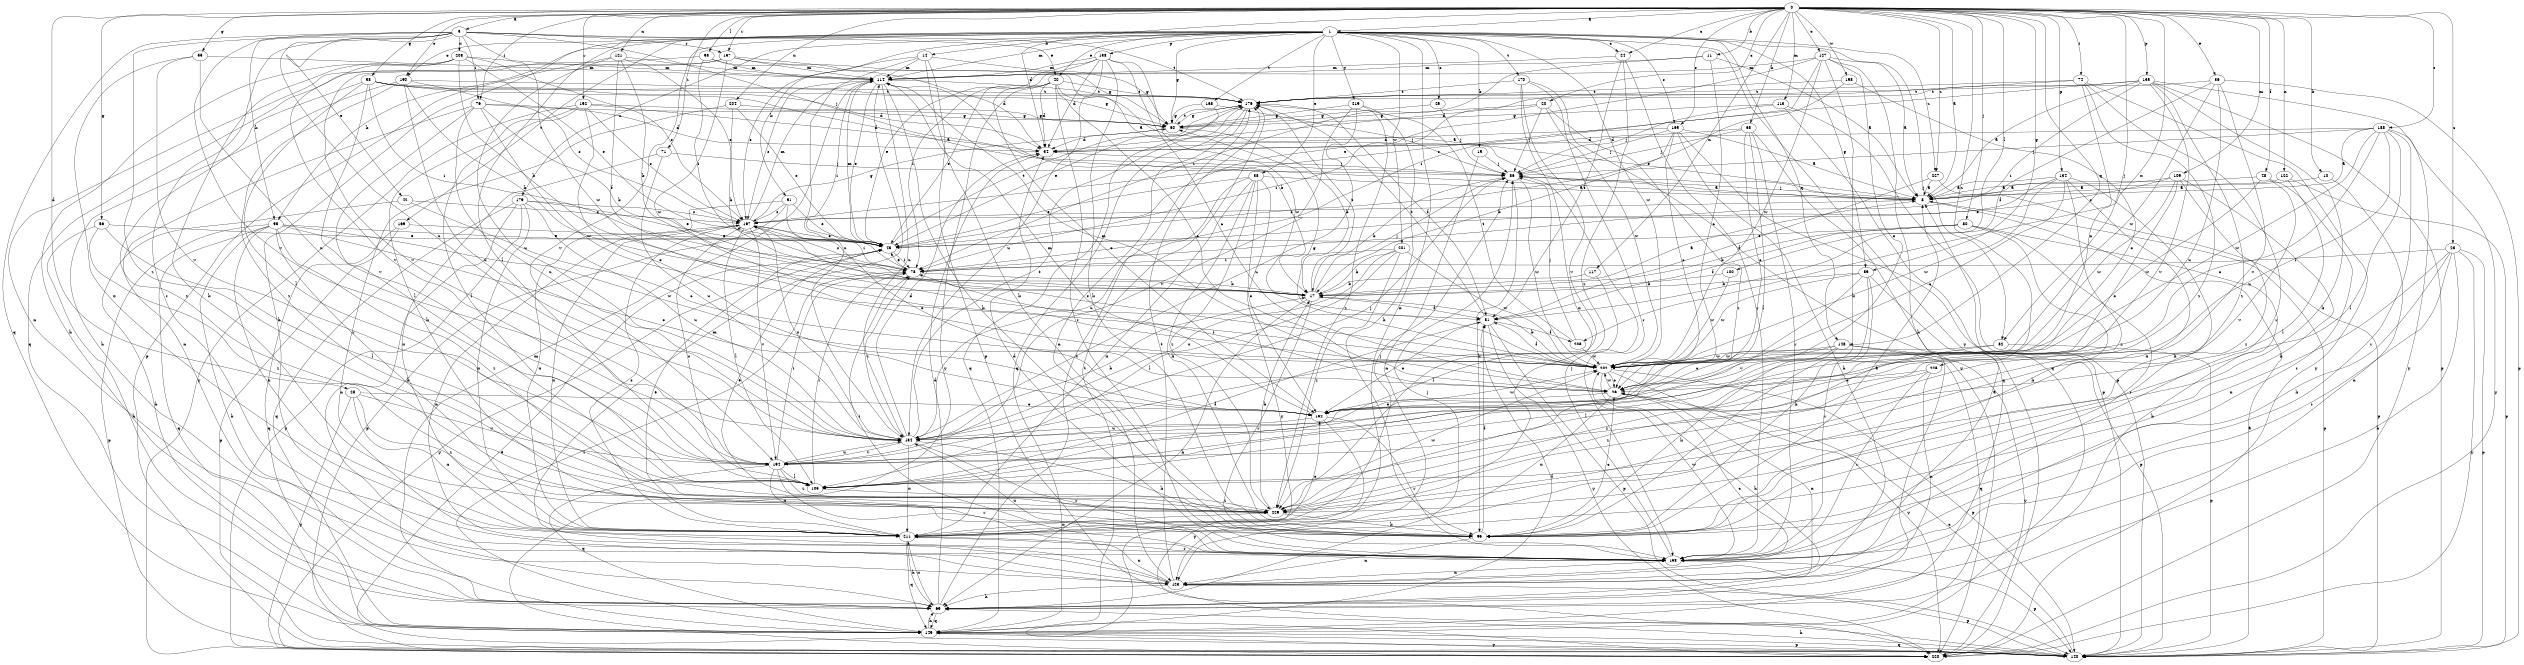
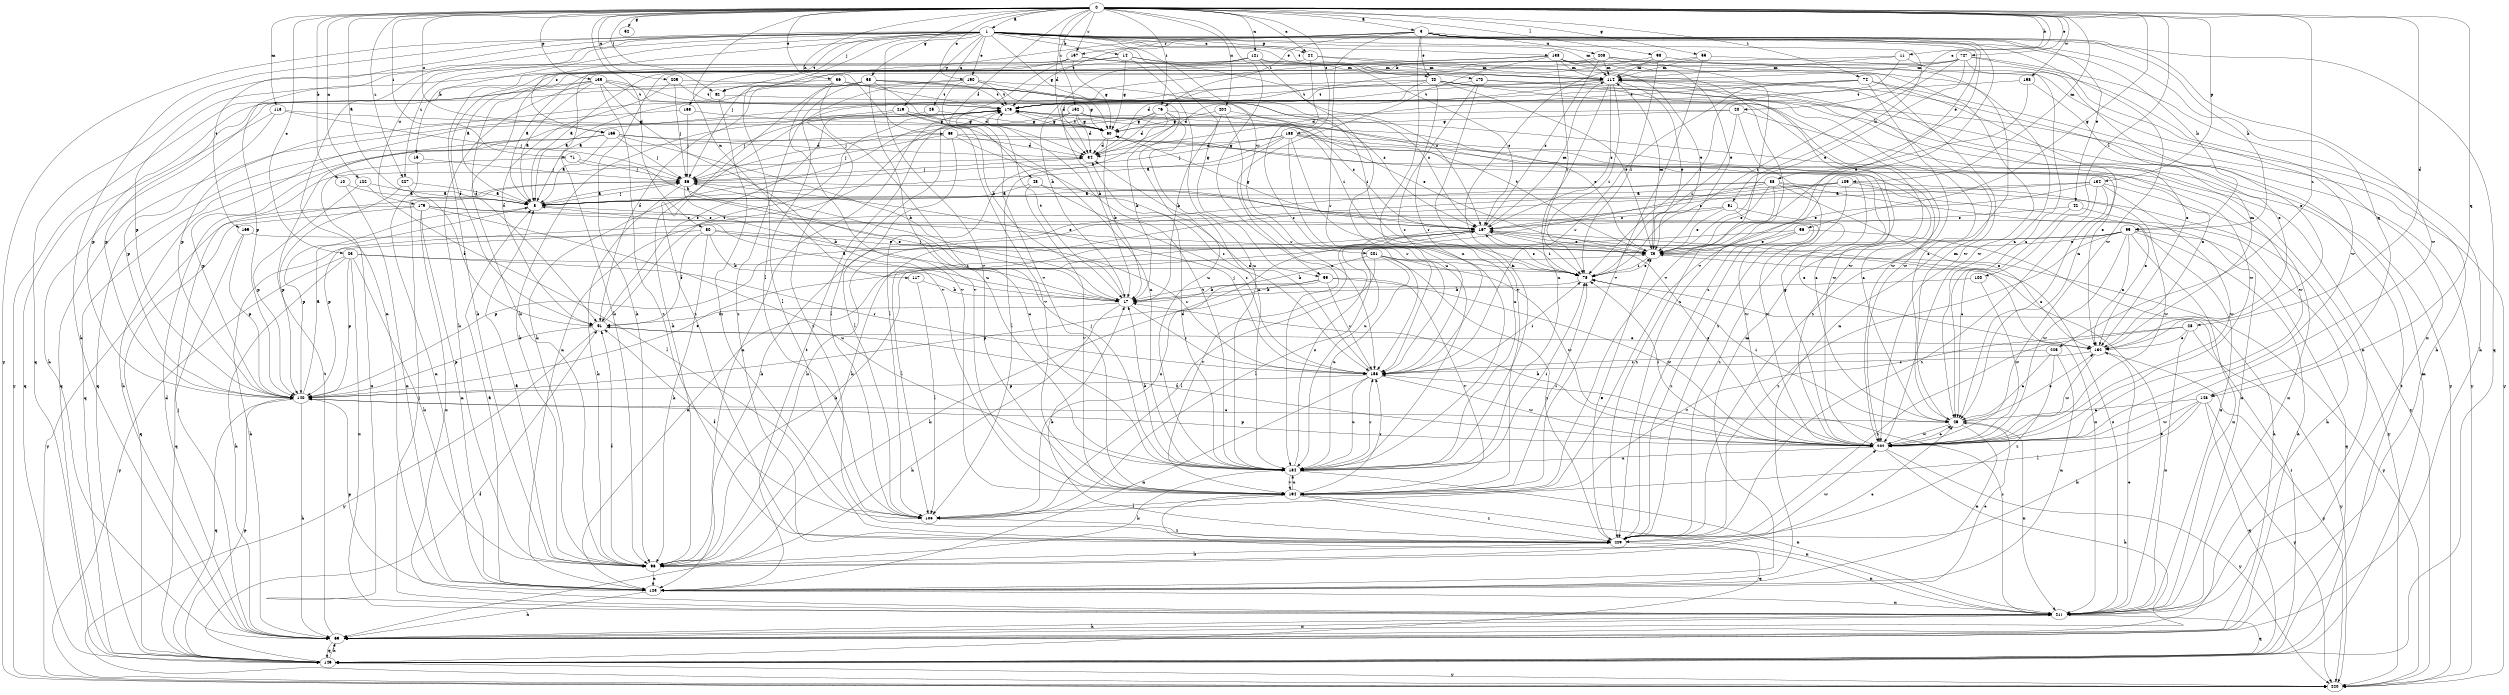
node "52": added
node "127": label "127" -> "727"
edge "208" -> "17": now "208" -> "82"
edge "51" -> "205": reversed
edge "105" -> "78": now "202" -> "78"
edge "132" -> "184": now "202" -> "184"
edge "152" -> "220": removed, label "y"
